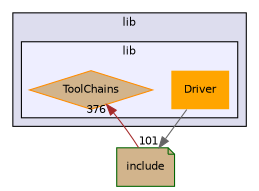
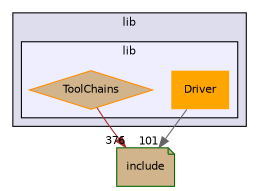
edge "include" -> "ToolChains": reversed
